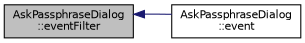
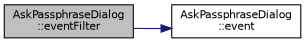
edge "AskPassphraseDialog ::event" -> "AskPassphraseDialog ::eventFilter": reversed
